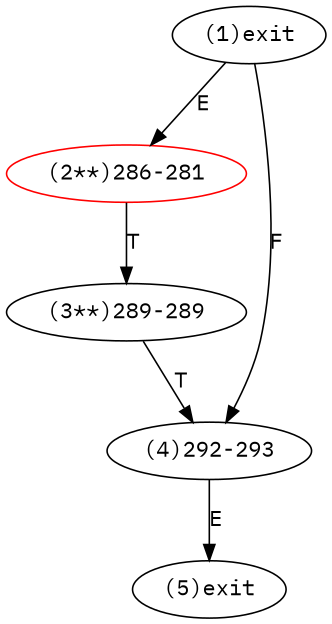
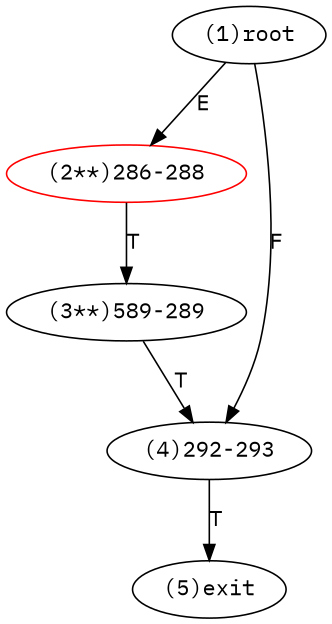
node "(1)exit": label "(1)exit" -> "(1)root"
node "(2**)286-281": label "(2**)286-281" -> "(2**)286-288"
node "(3**)289-289": label "(3**)289-289" -> "(3**)589-289"
edge "(4)292-293" -> "(5)exit": label "E" -> "T"
